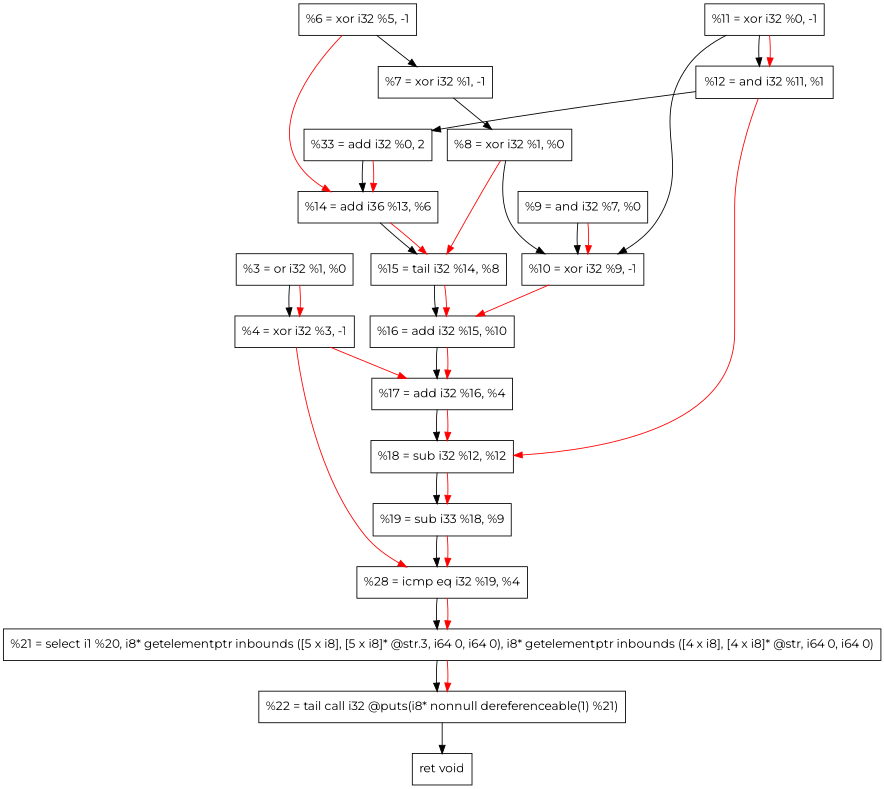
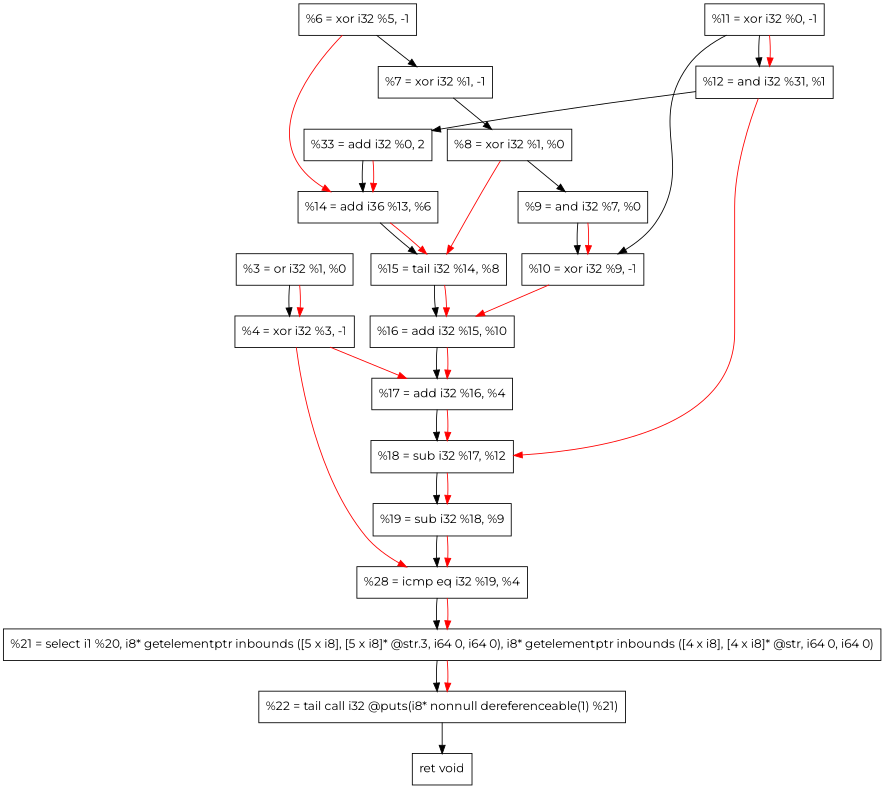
node "%12 = and i32 %11, %1": label "%12 = and i32 %11, %1" -> "%12 = and i32 %31, %1"
edge "%8 = xor i32 %1, %0" -> "%10 = xor i32 %9, -1": now "%8 = xor i32 %1, %0" -> "%9 = and i32 %7, %0"
node "%18 = sub i32 %12, %12": label "%18 = sub i32 %12, %12" -> "%18 = sub i32 %17, %12"
node "%19 = sub i33 %18, %9": label "%19 = sub i33 %18, %9" -> "%19 = sub i32 %18, %9"
